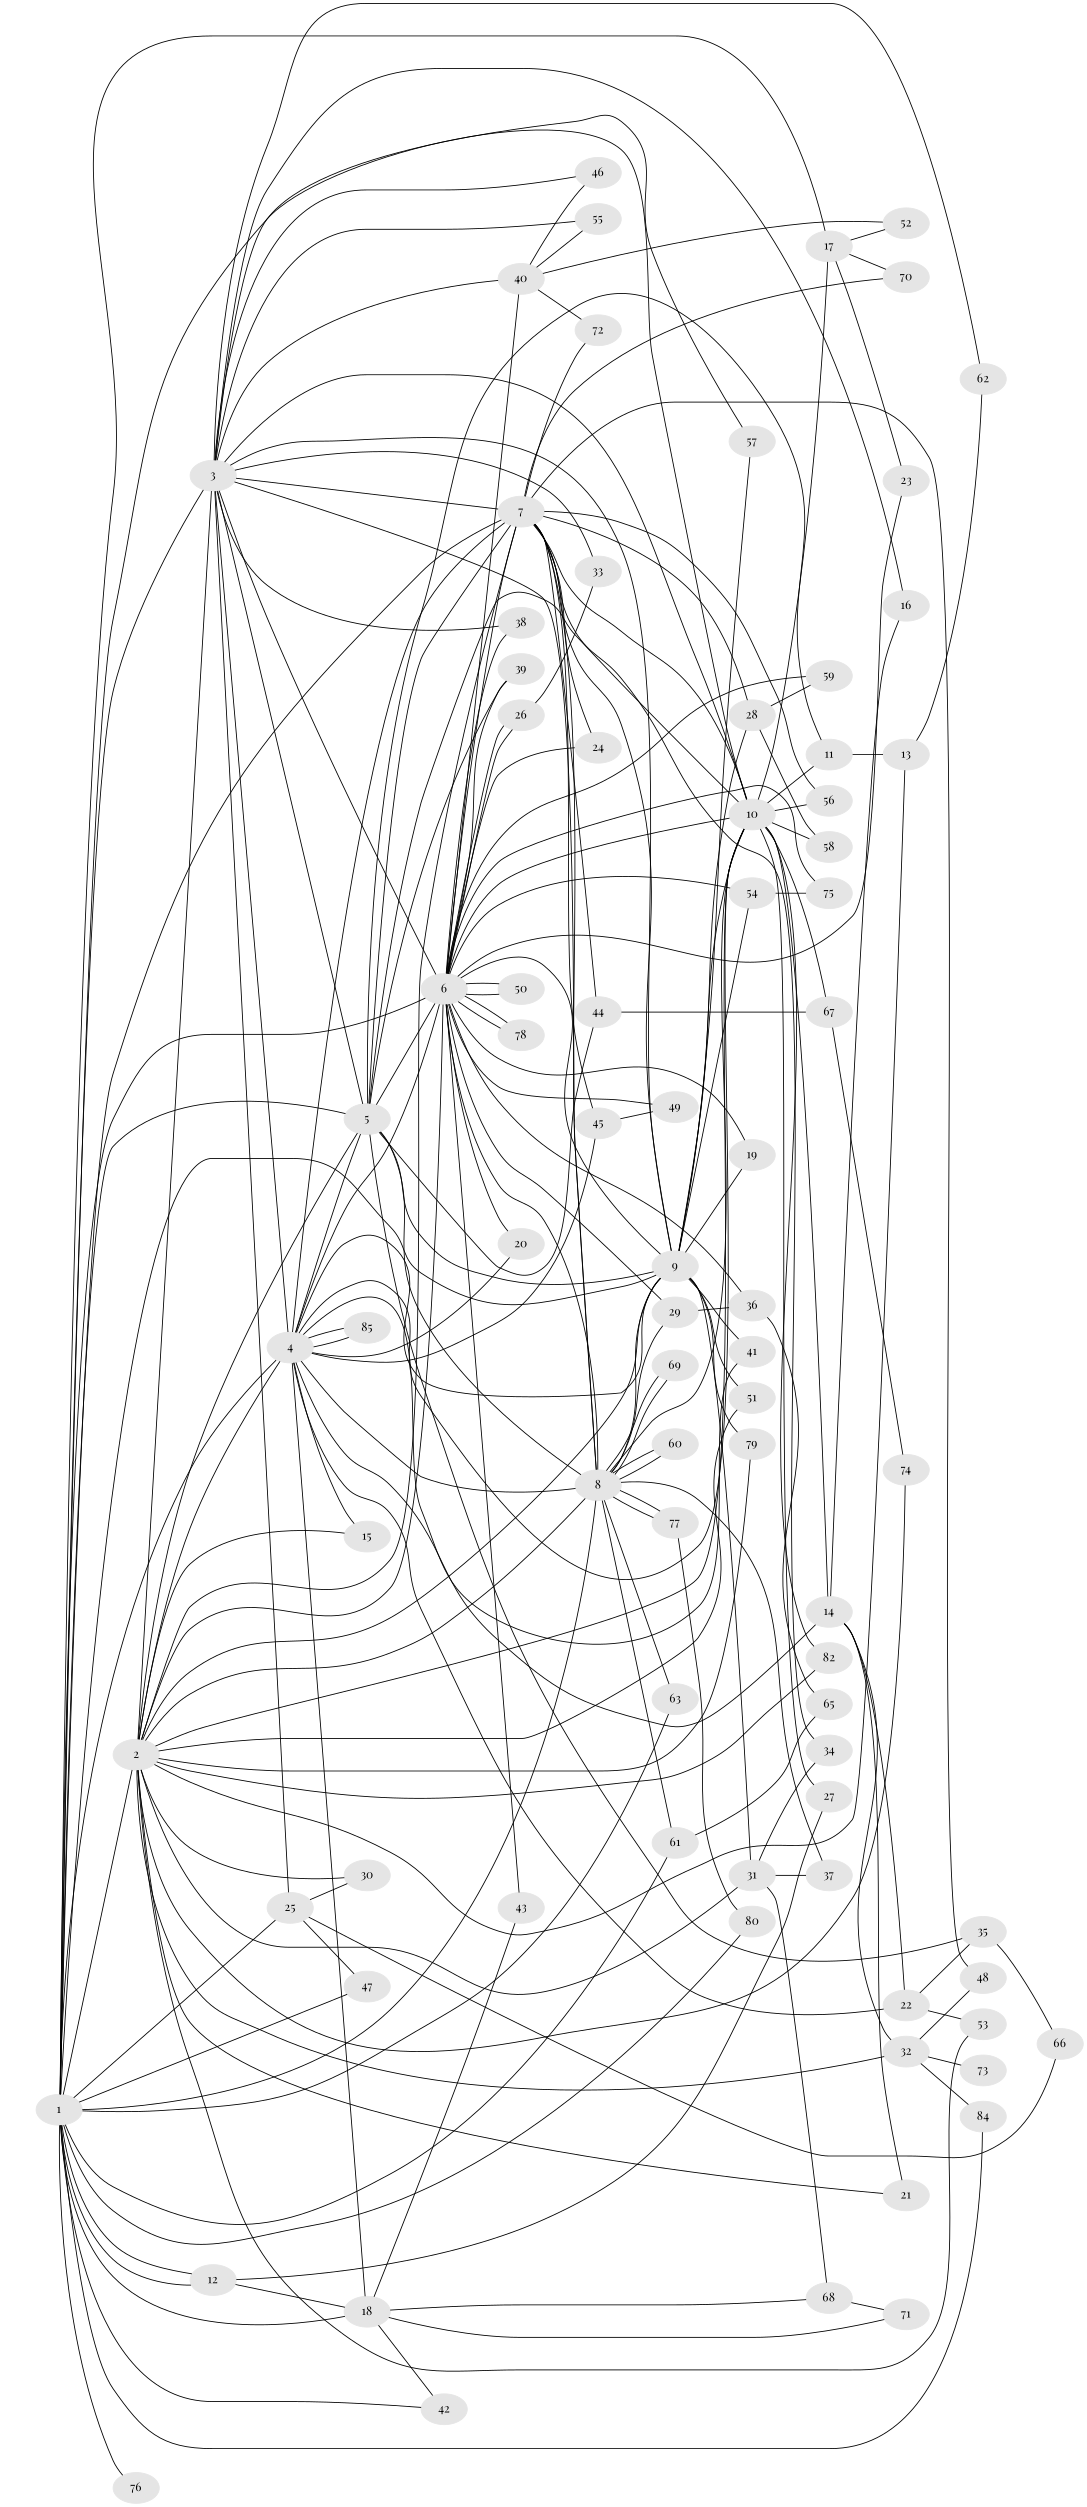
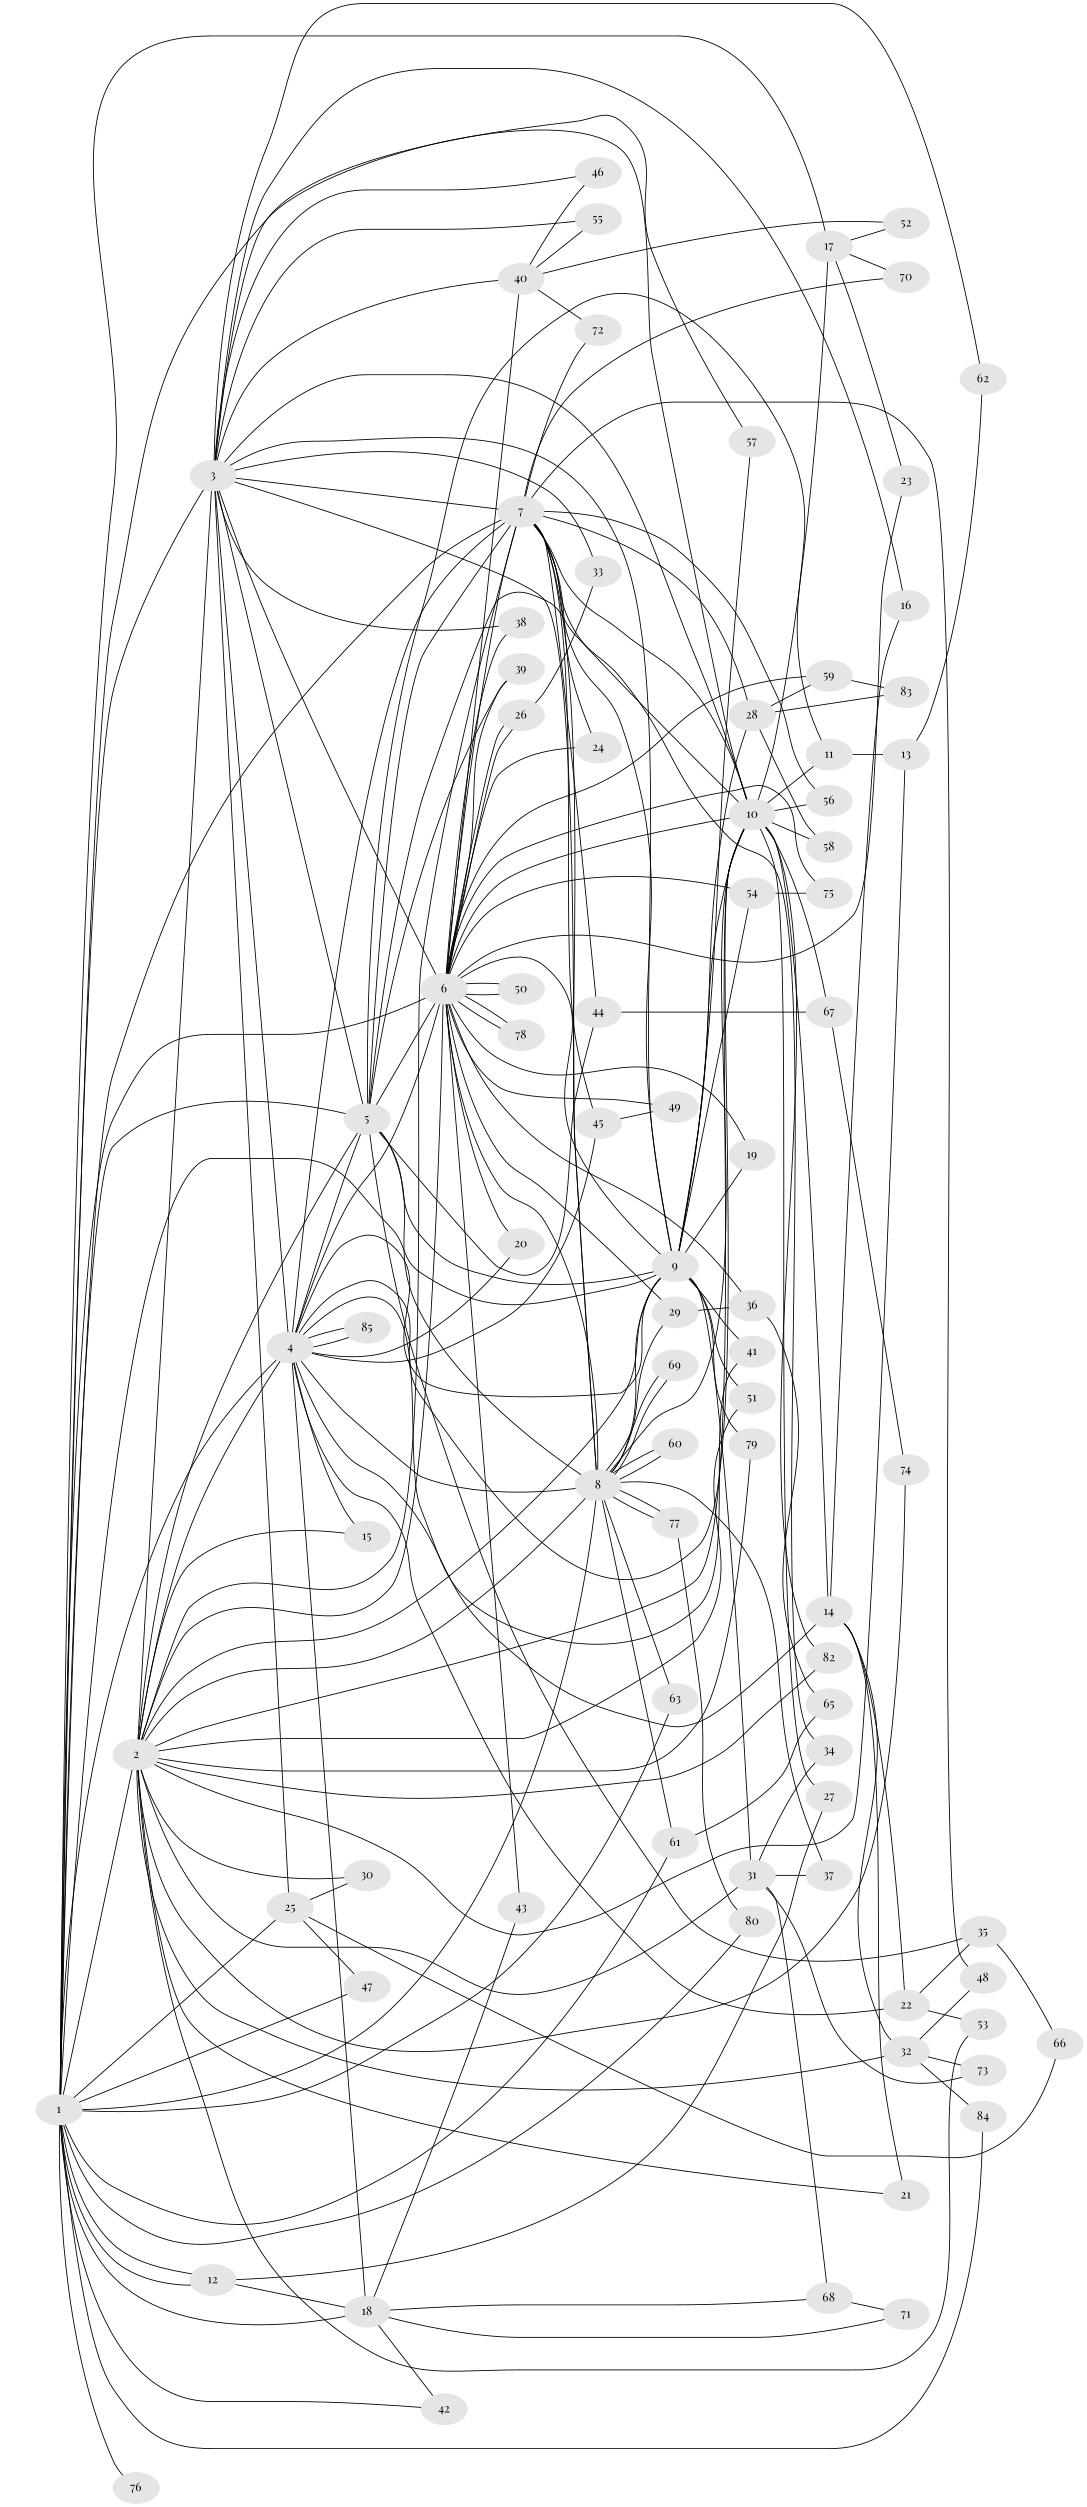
node "83": added
edge "31" -- "73": added
